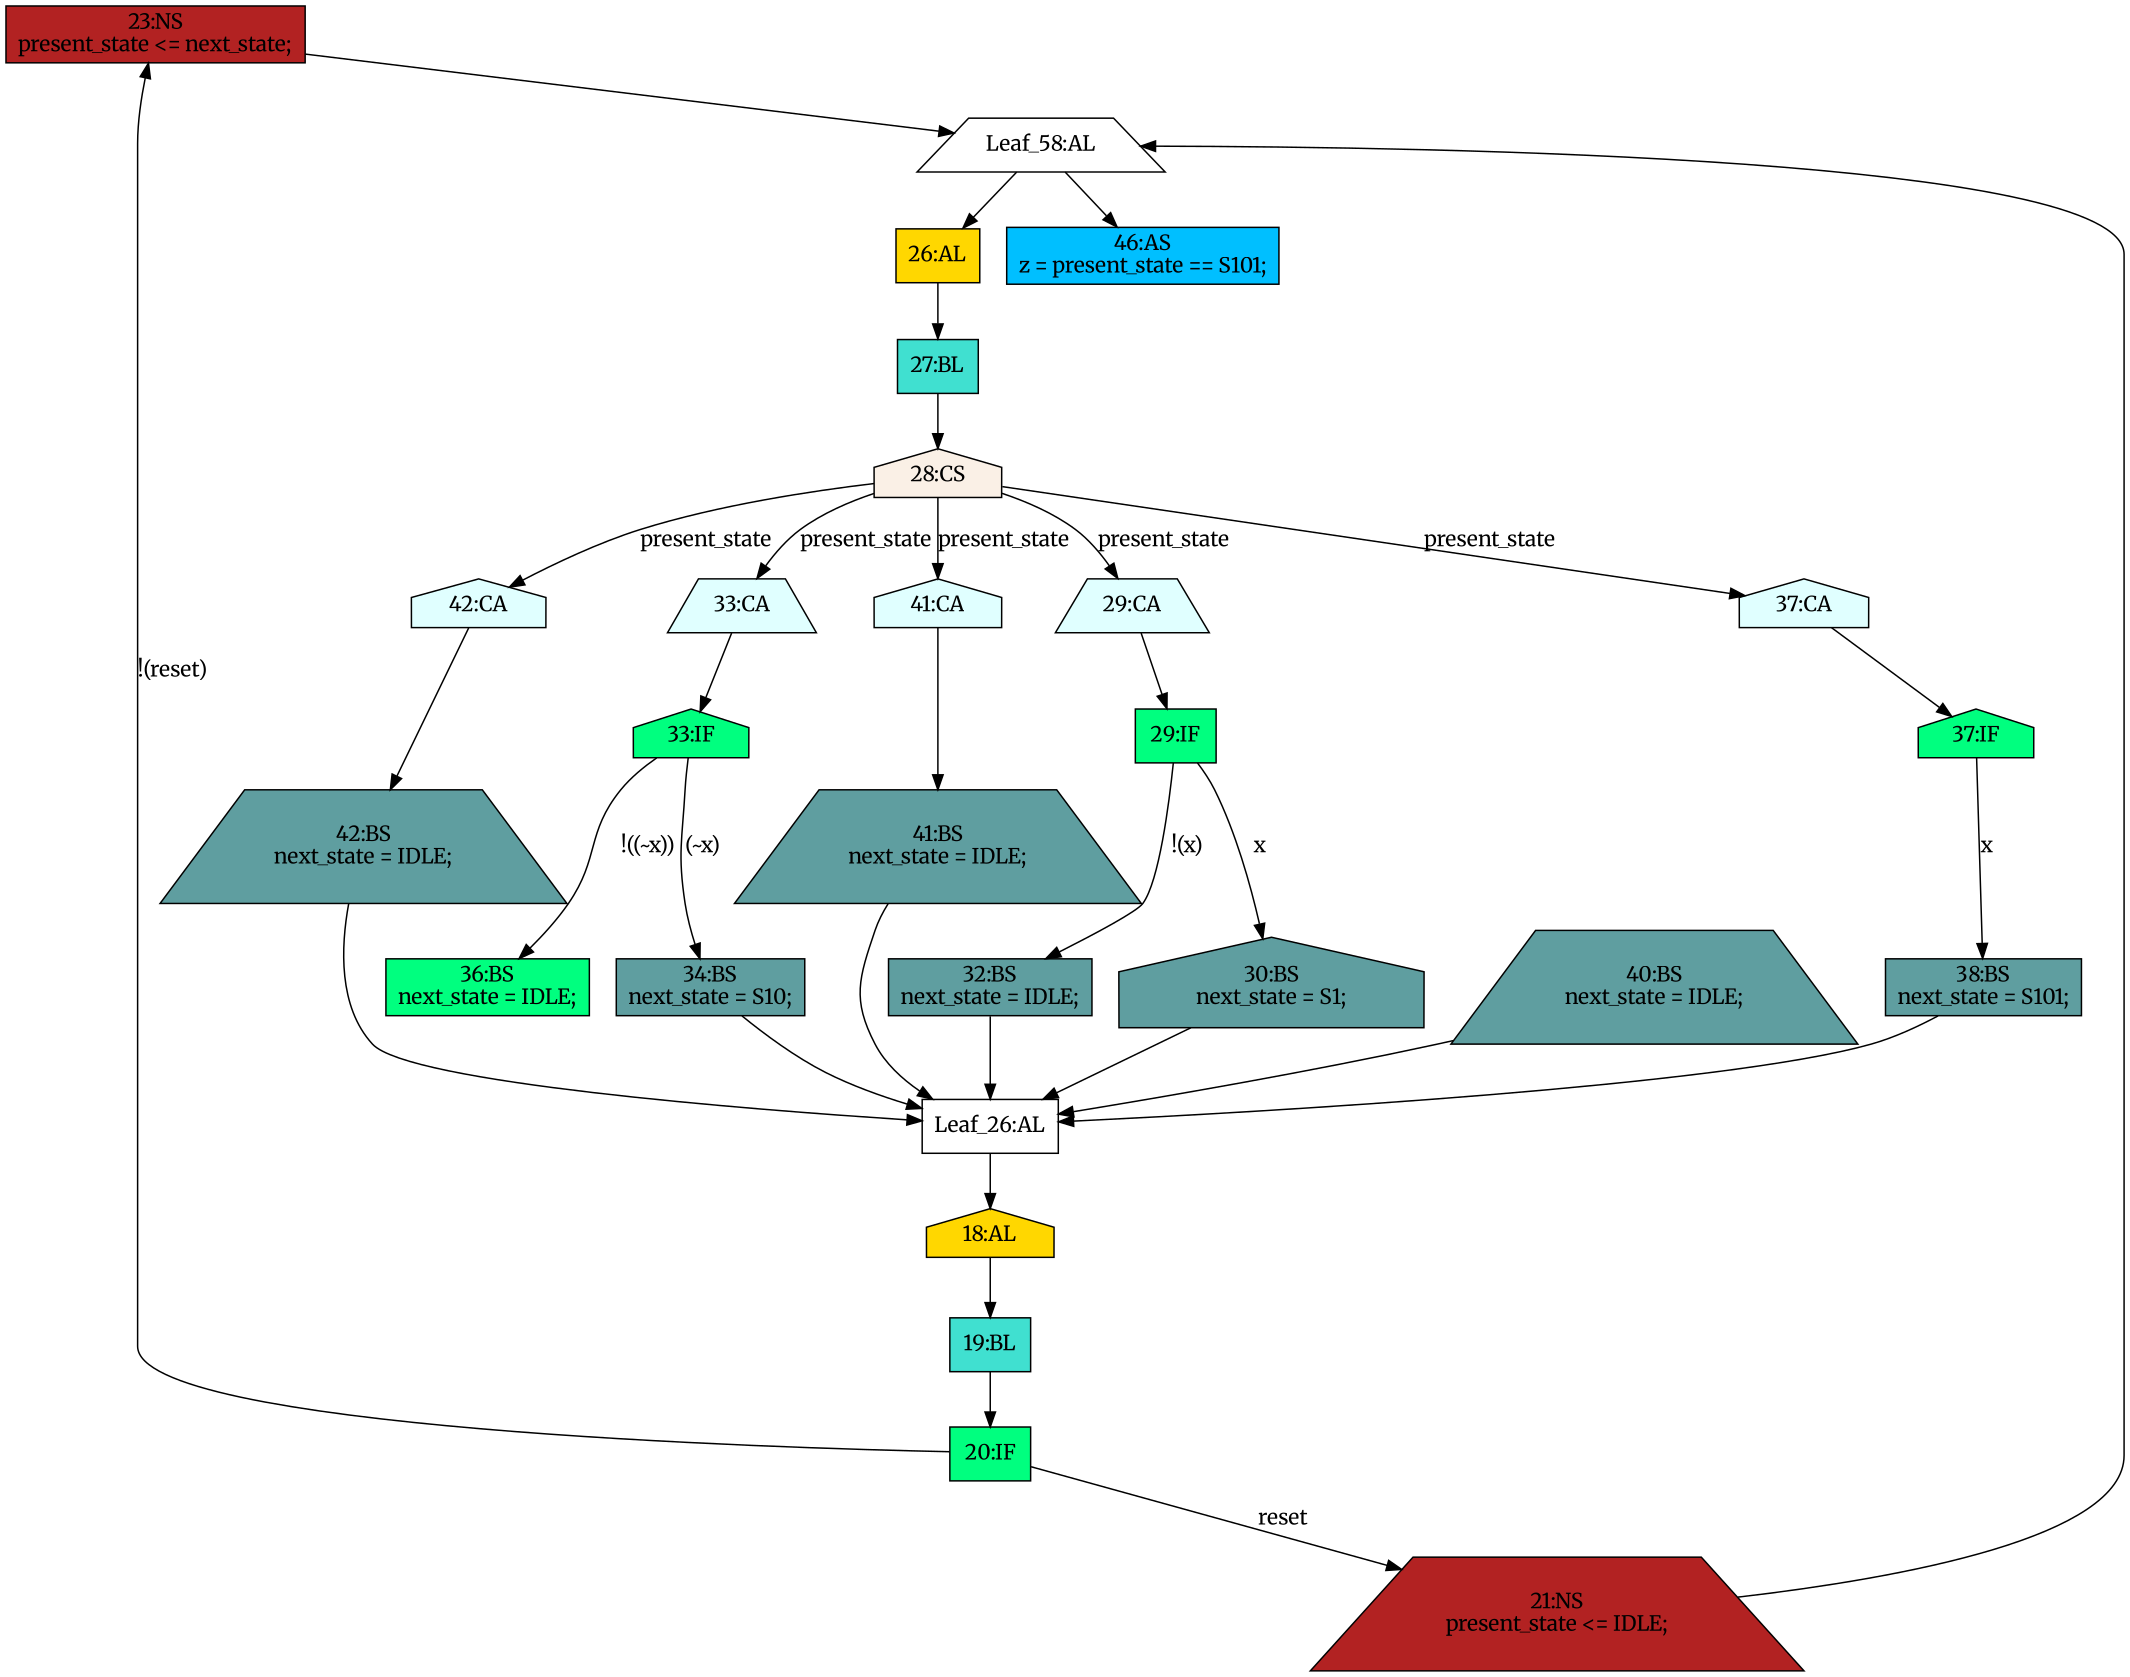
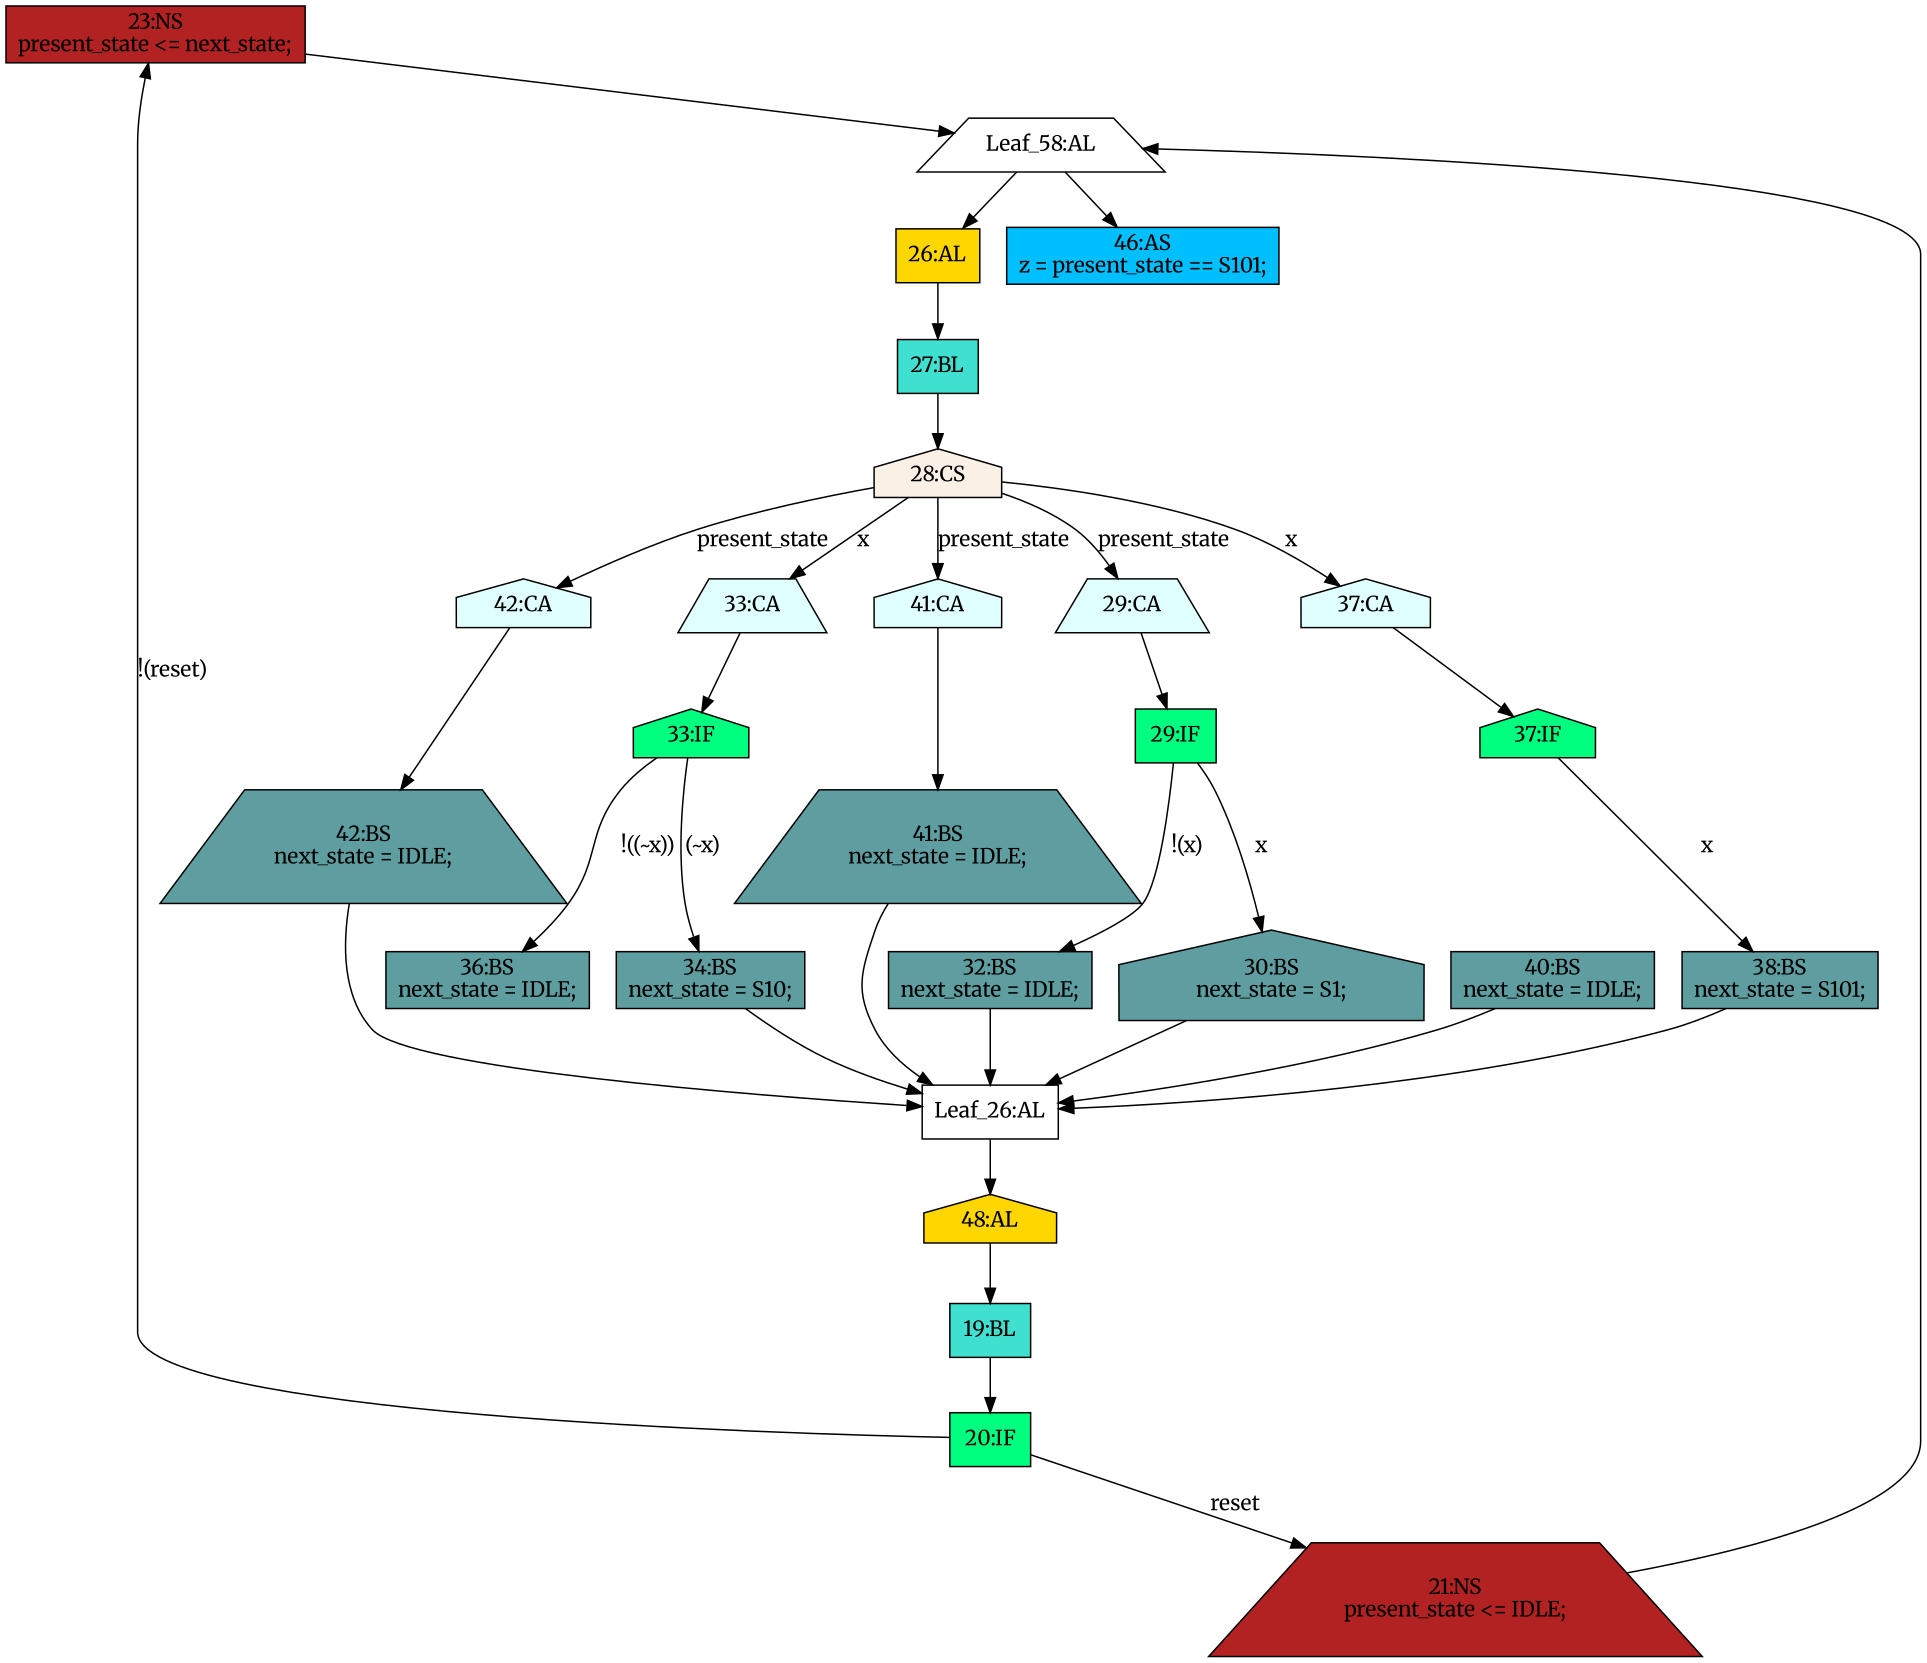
edge "28:CS" -> "33:CA": label "present_state" -> "x"
edge "28:CS" -> "37:CA": label "present_state" -> "x"
node "36:BS next_state = IDLE;": fillcolor springgreen -> cadetblue
node "40:BS next_state = IDLE;": shape trapezium -> box
node "18:AL": label "18:AL" -> "48:AL"
